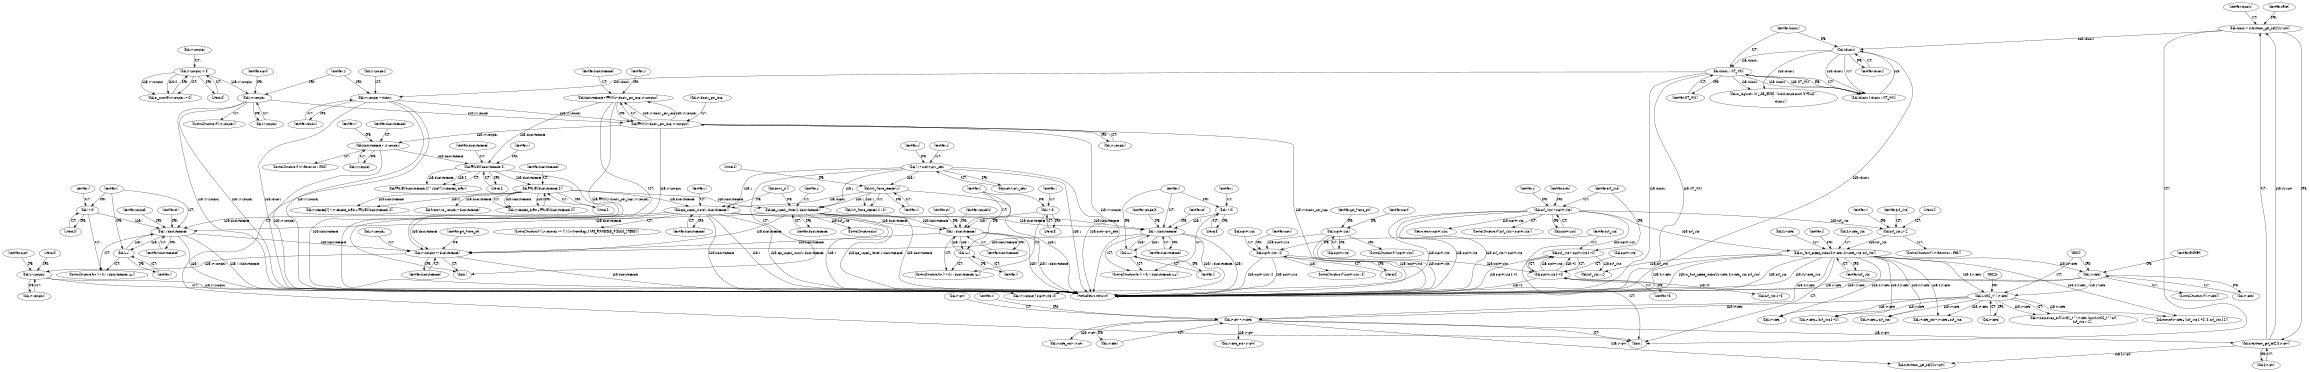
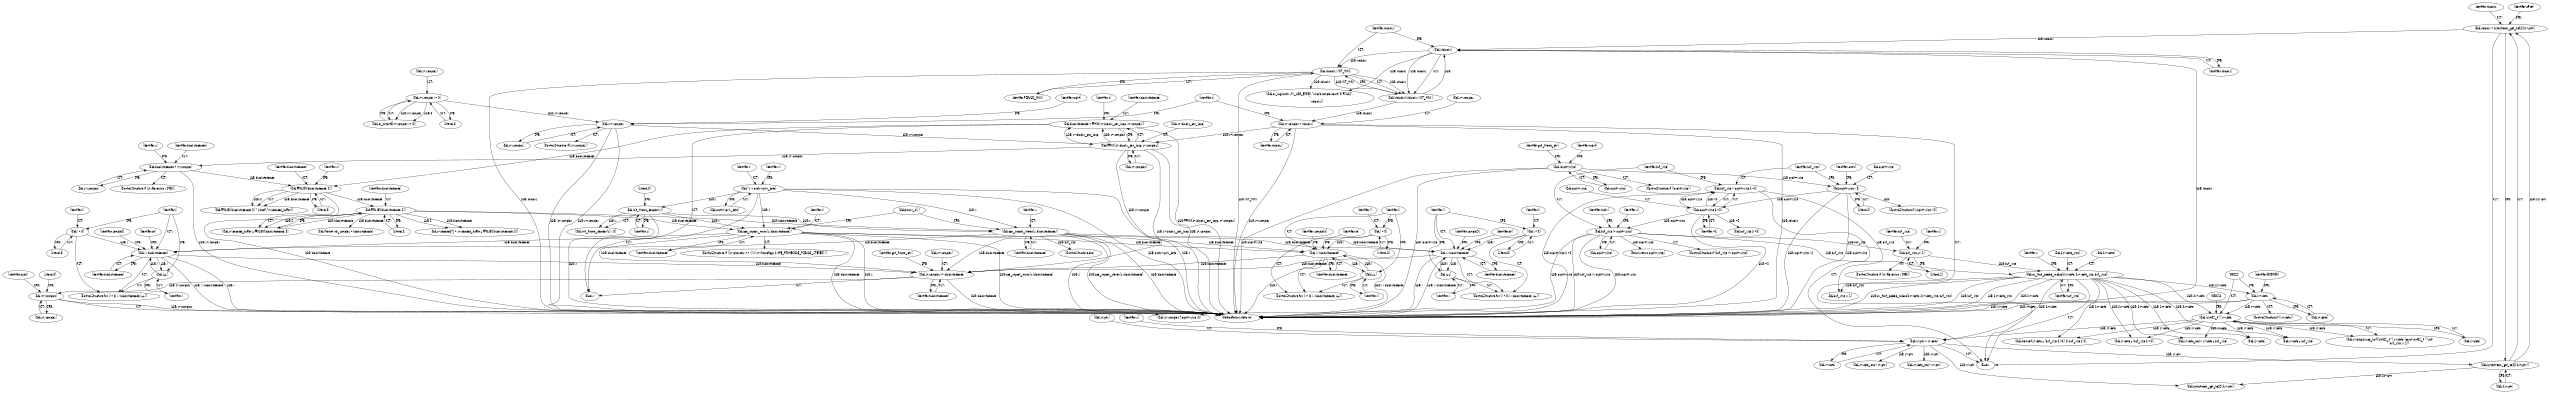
edge "(Call,nblocks > INT_MAX)" -> "(Call,s->samples = nblocks)": now "(Call,!nblocks || nblocks > INT_MAX)" -> "(Call,s->samples = nblocks)"
node "(Identifier,INT_MAX)": label "(Identifier,INT_MAX)" -> "(Identifier,PSEUDO_MAX)"
edge "(Call,init_frame_decoder(s))" -> "(Call,ape_unpack_mono(s, blockstodecode))": label "DDG: nblocks" -> "DDG: s"
edge "(Call,!avpkt->size)" -> "(ControlStructure,if (!avpkt->size))": label "CFG: " -> "AST: "
edge "(Call,buf_size += 2)" -> "(ControlStructure,if (s->fileversion < 3950))": label "AST: " -> "INT: "
edge "(Call,buf_size != avpkt->size)" -> "(Call,avpkt->size & ~3)": reversed
edge "(Call,buf_size += 2)" -> "(Literal,2)": added, label "CFG:"
